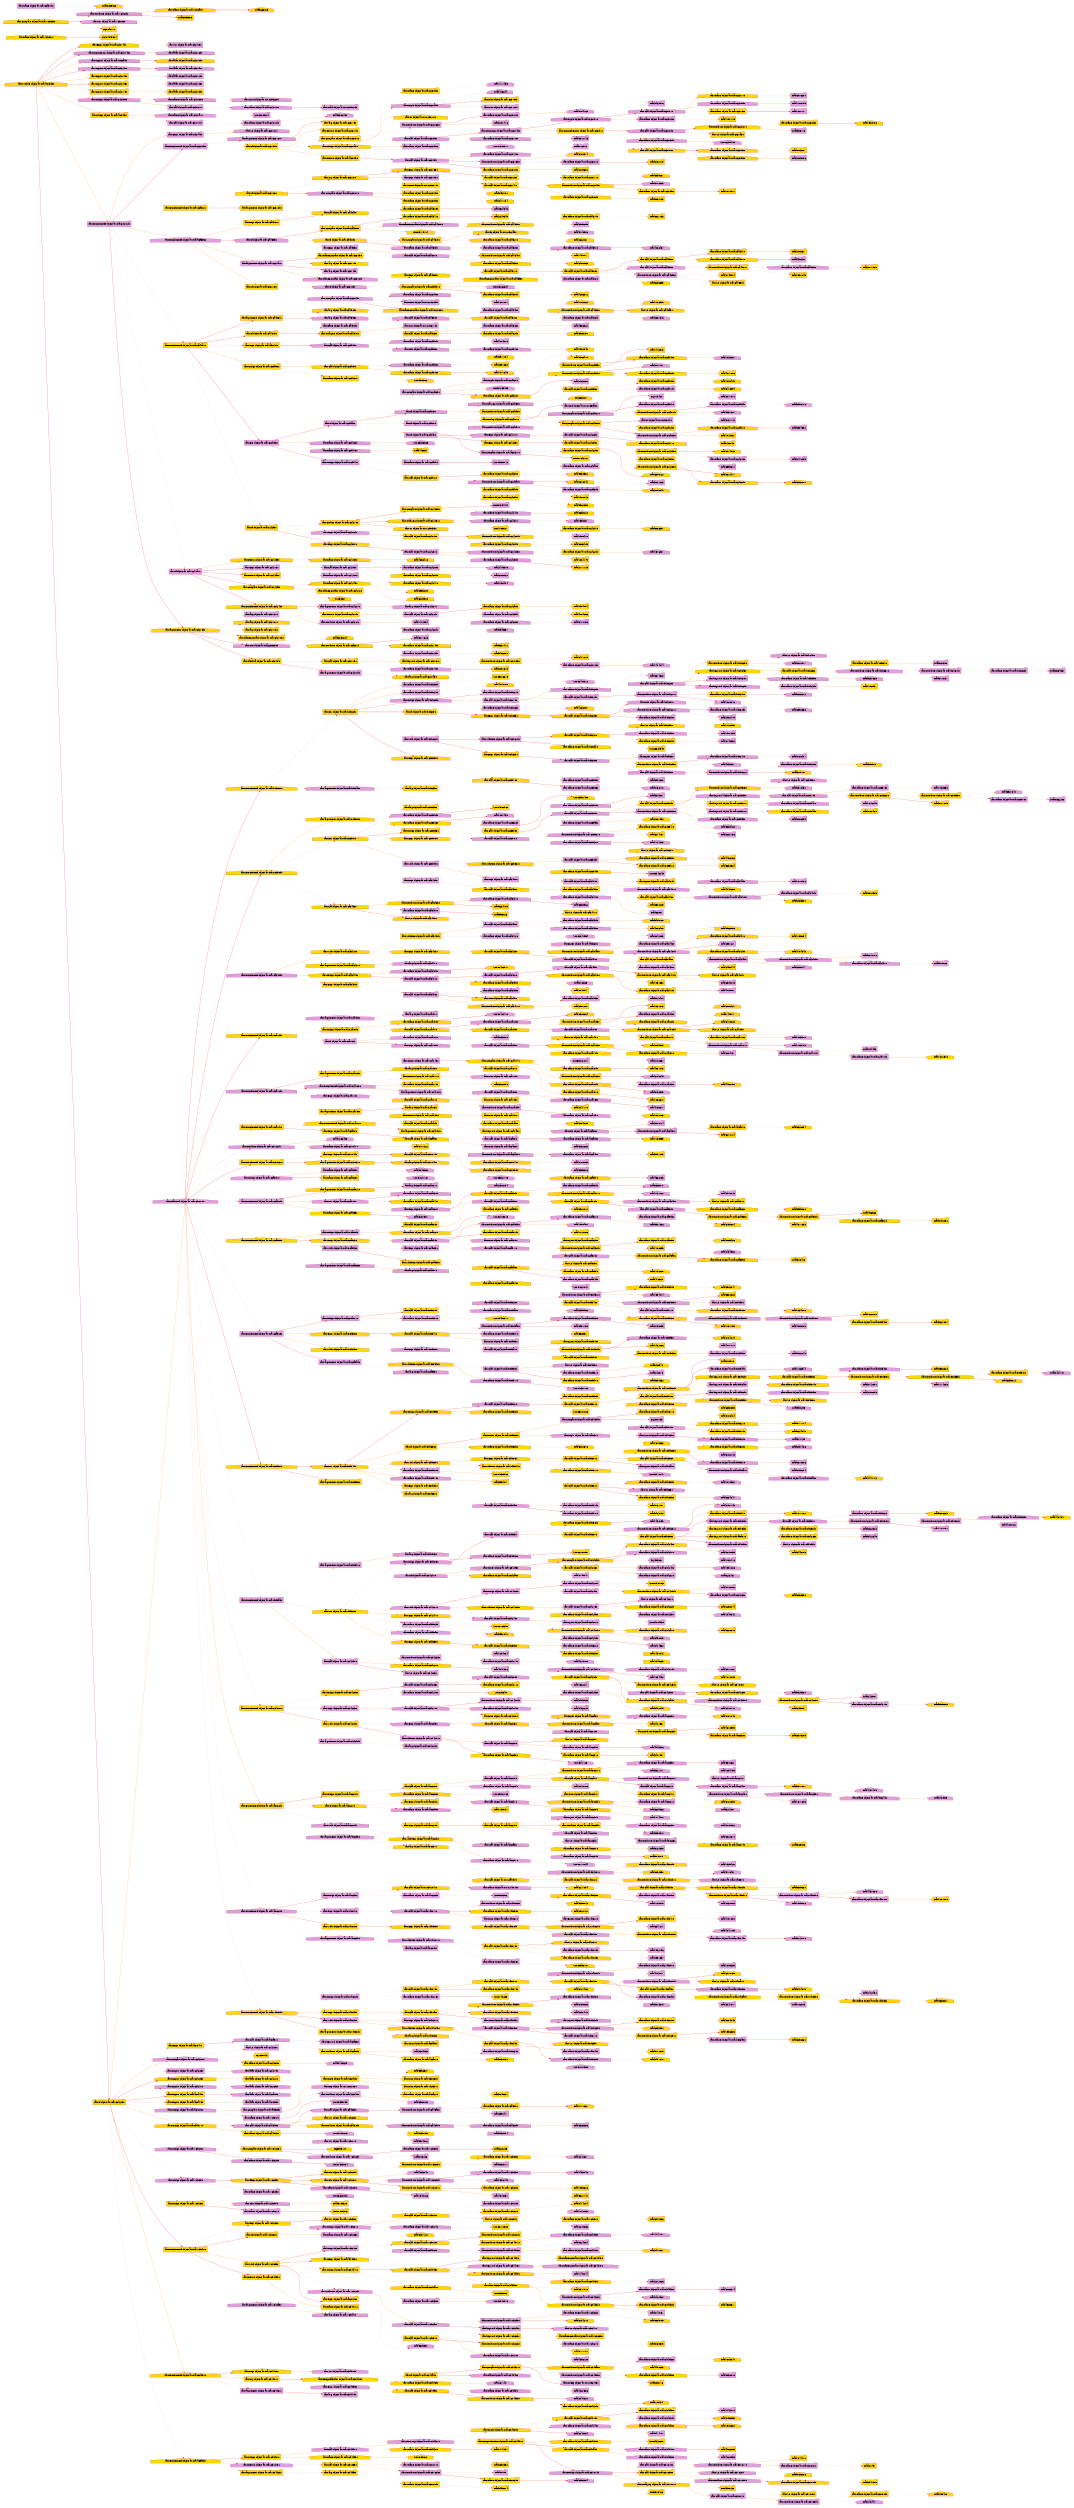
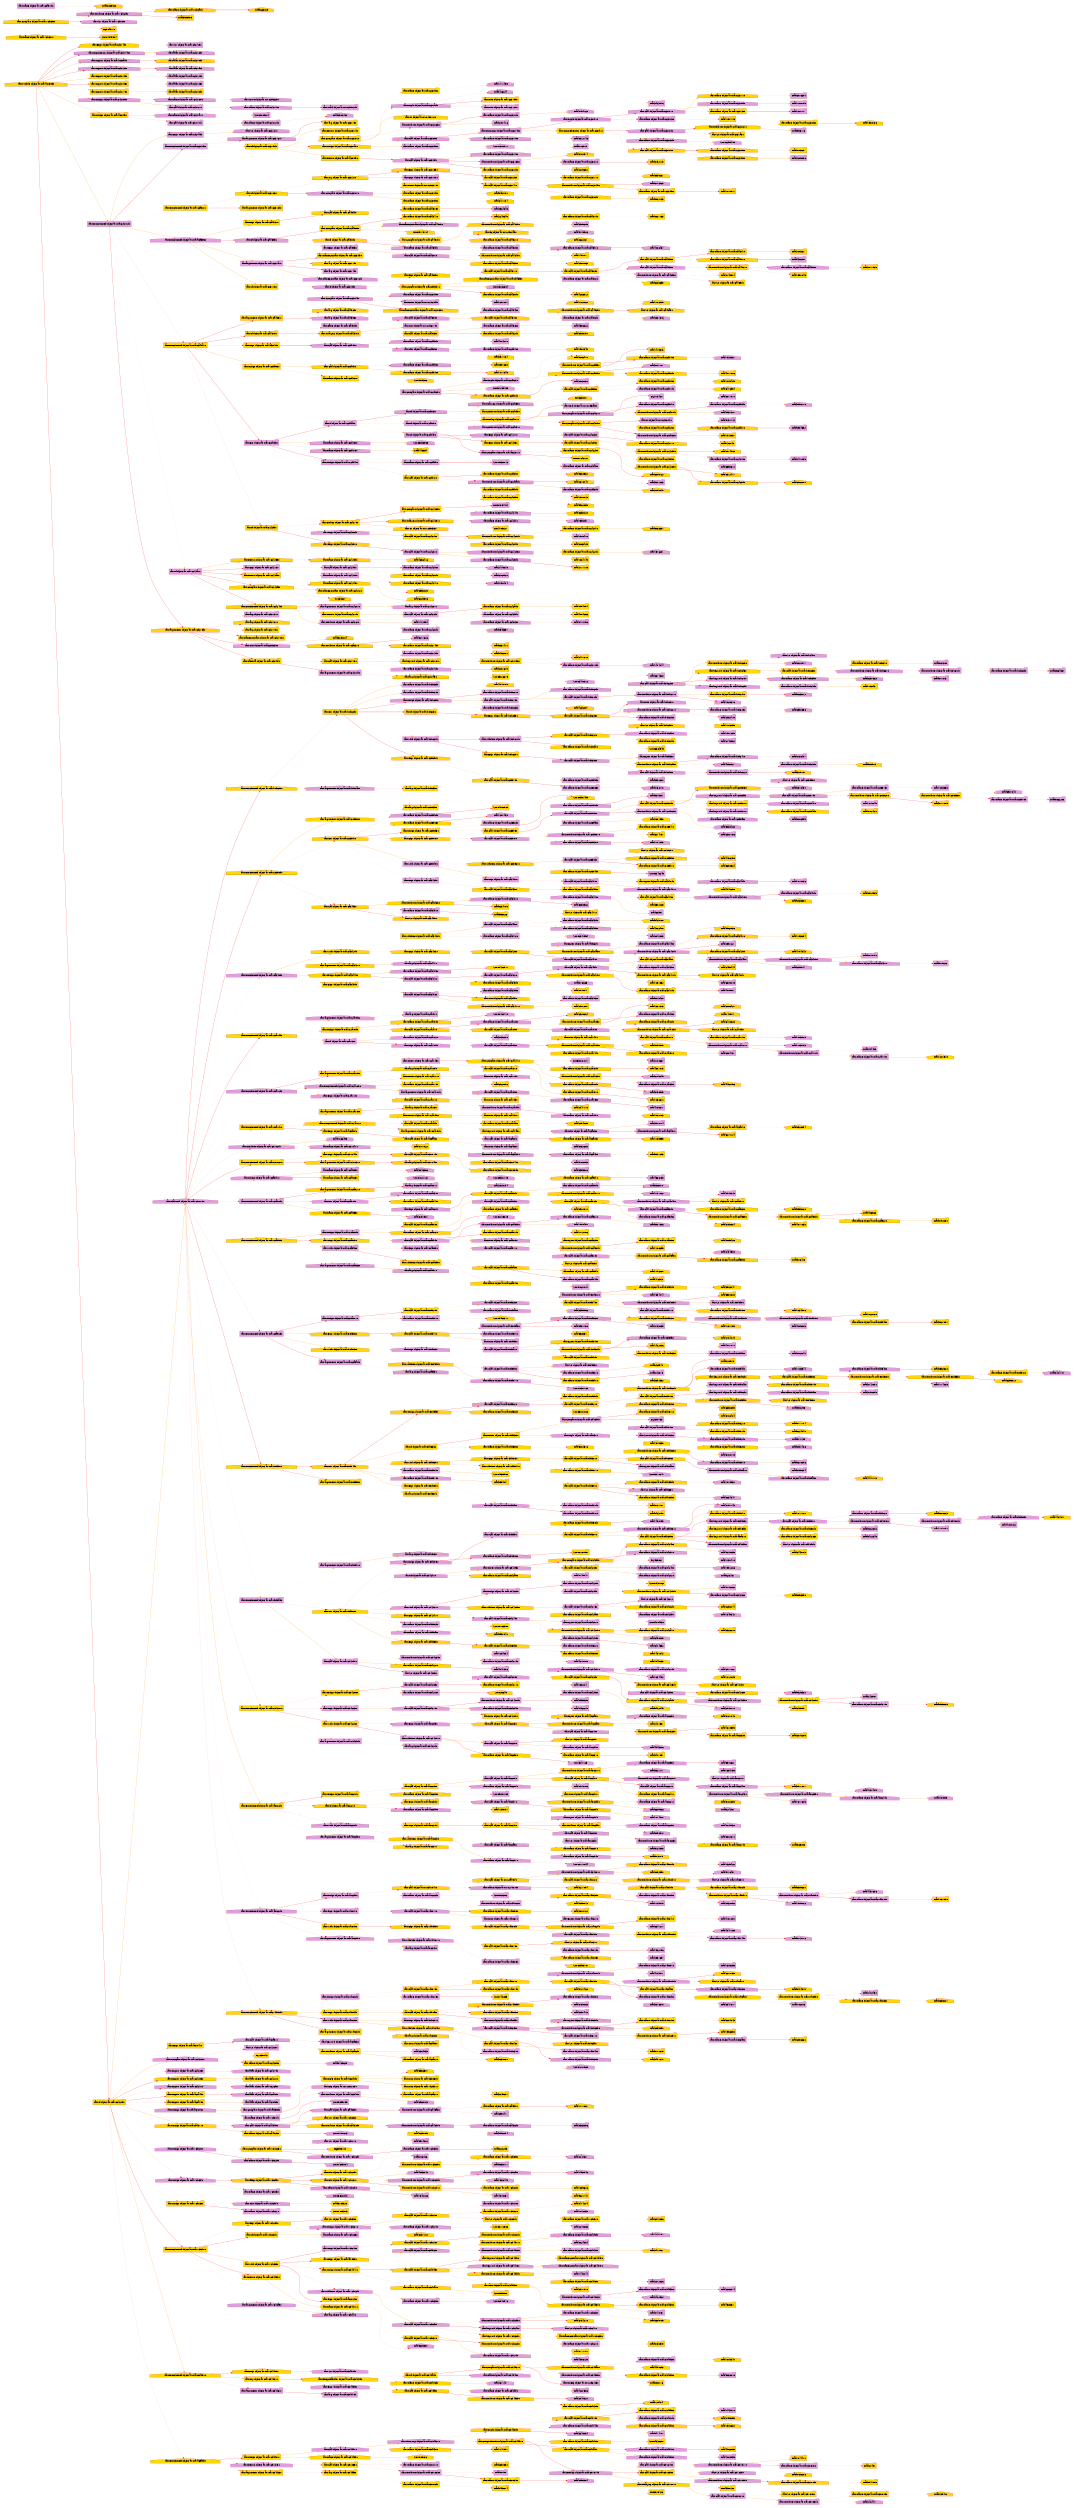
node "_ast.Name object at 0xa1ac3a050": fillcolor plum -> gold
